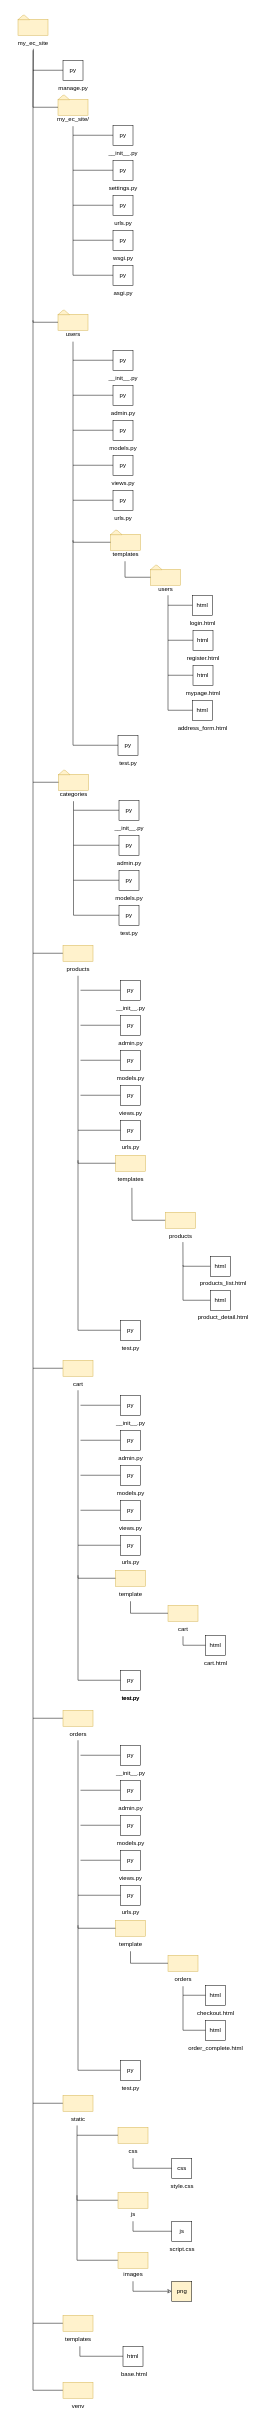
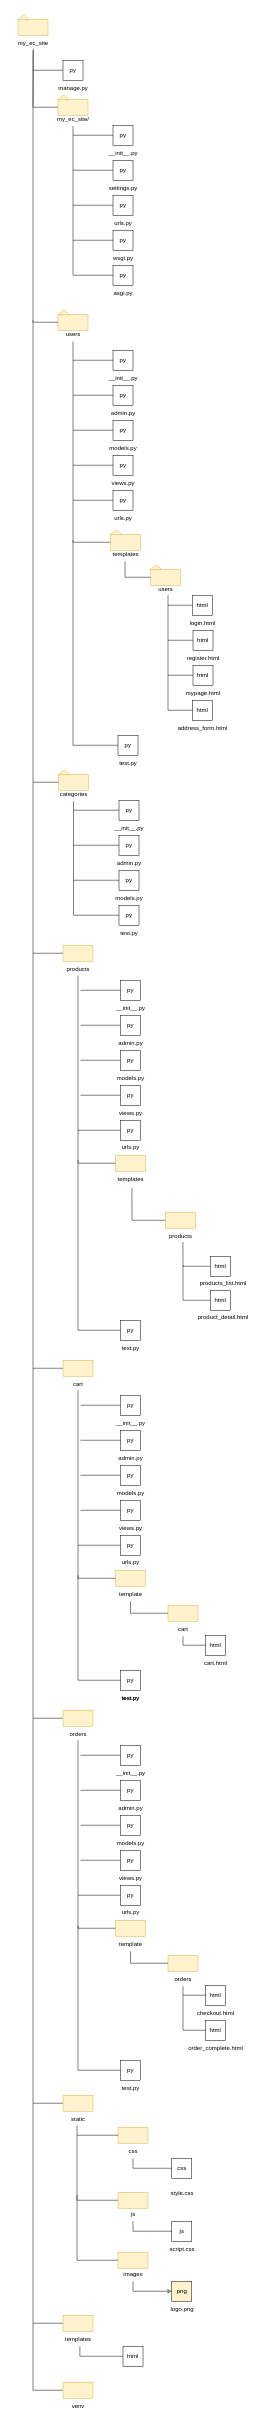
node "style.css": moved (182, 2186) -> (182, 2193)
node "logo.png": added
node "base.html": removed
